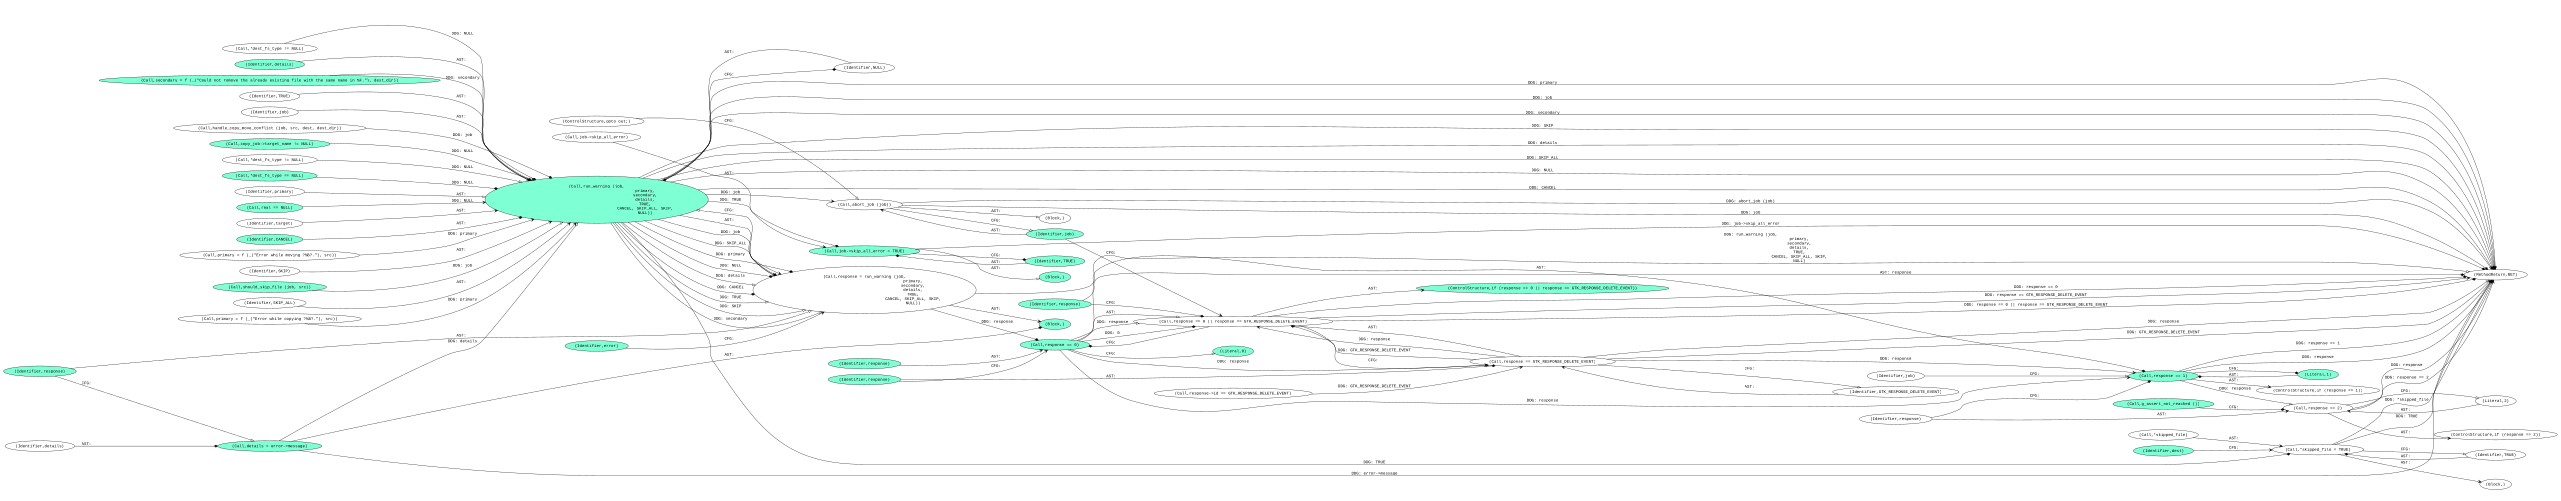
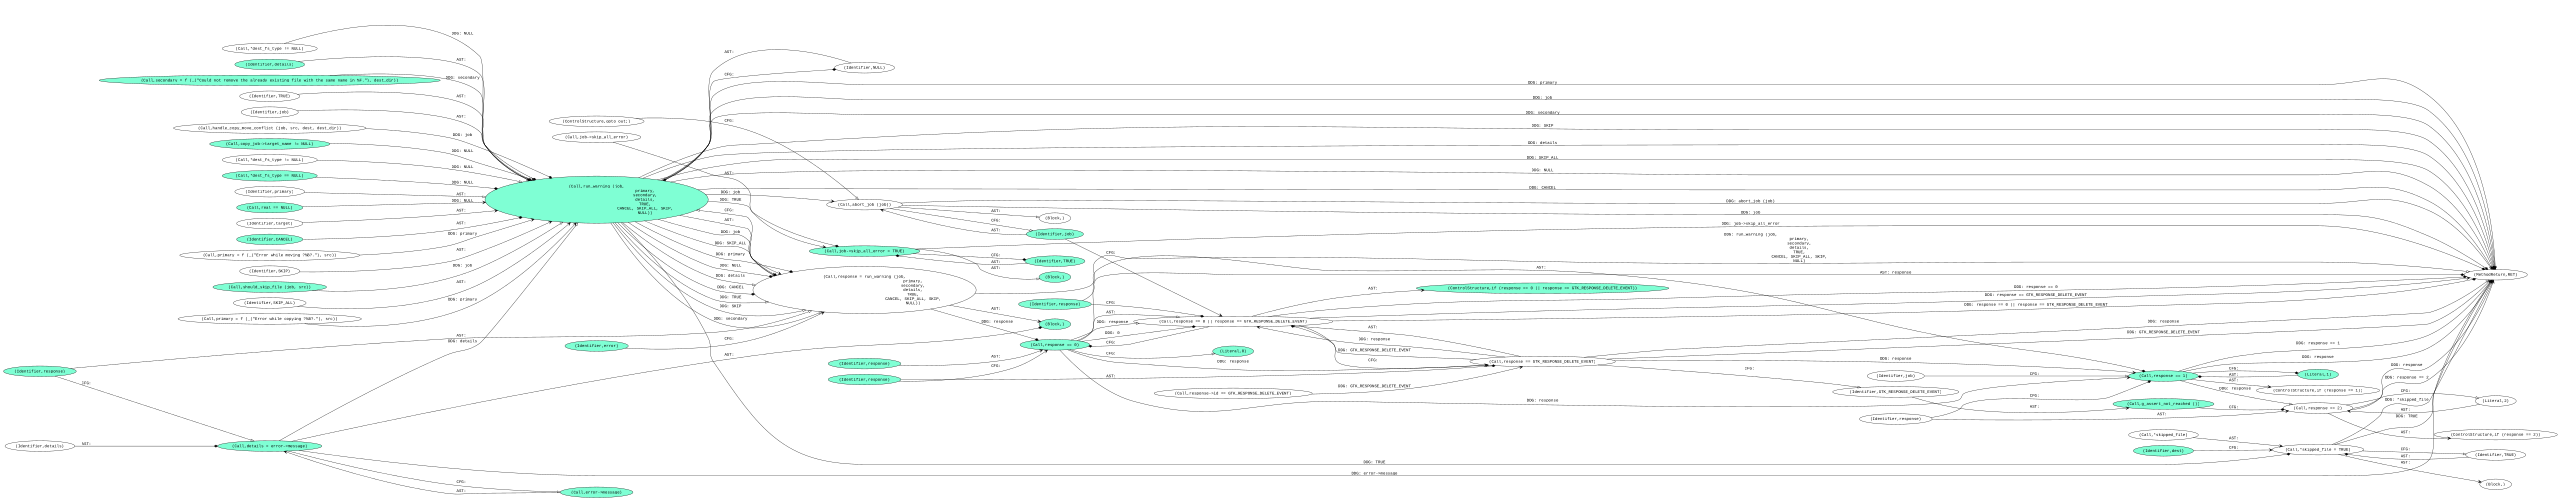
edge "(Identifier,GTK_RESPONSE_DELETE_EVENT)" -> "(Call,response == GTK_RESPONSE_DELETE_EVENT)": now "(Identifier,GTK_RESPONSE_DELETE_EVENT)" -> "(Call,g_assert_not_reached ())"
node "(Call,error->message)": added
